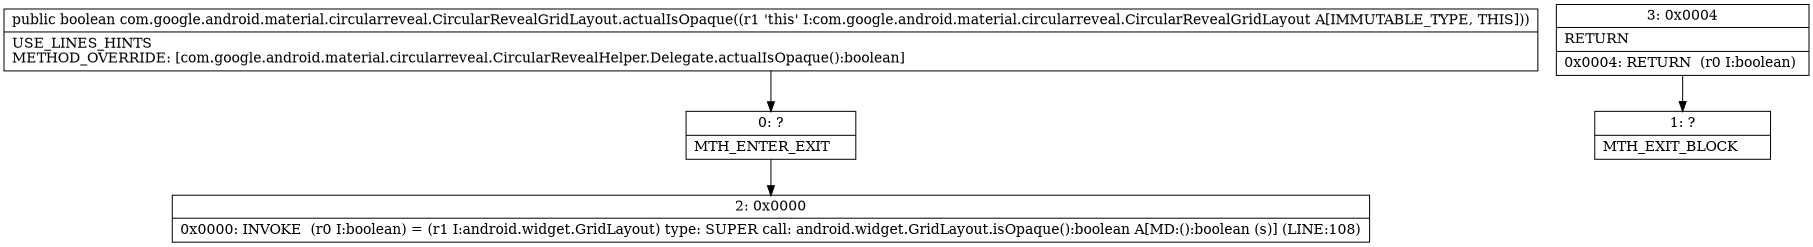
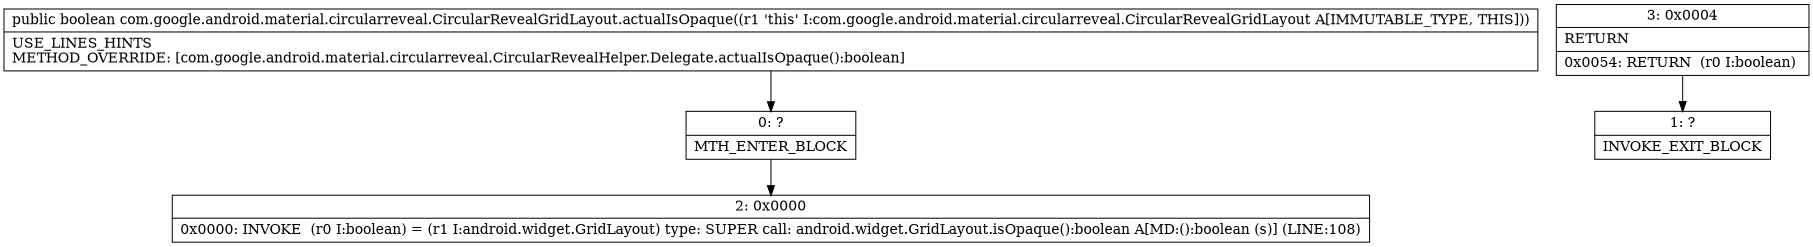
node "3: 0x0004": text "0x0004: RETURN  (r0 I:boolean)" -> "0x0054: RETURN  (r0 I:boolean)"
node "0: ?": text "MTH_ENTER_EXIT" -> "MTH_ENTER_BLOCK"
node "1: ?": text "MTH_EXIT_BLOCK" -> "INVOKE_EXIT_BLOCK"
